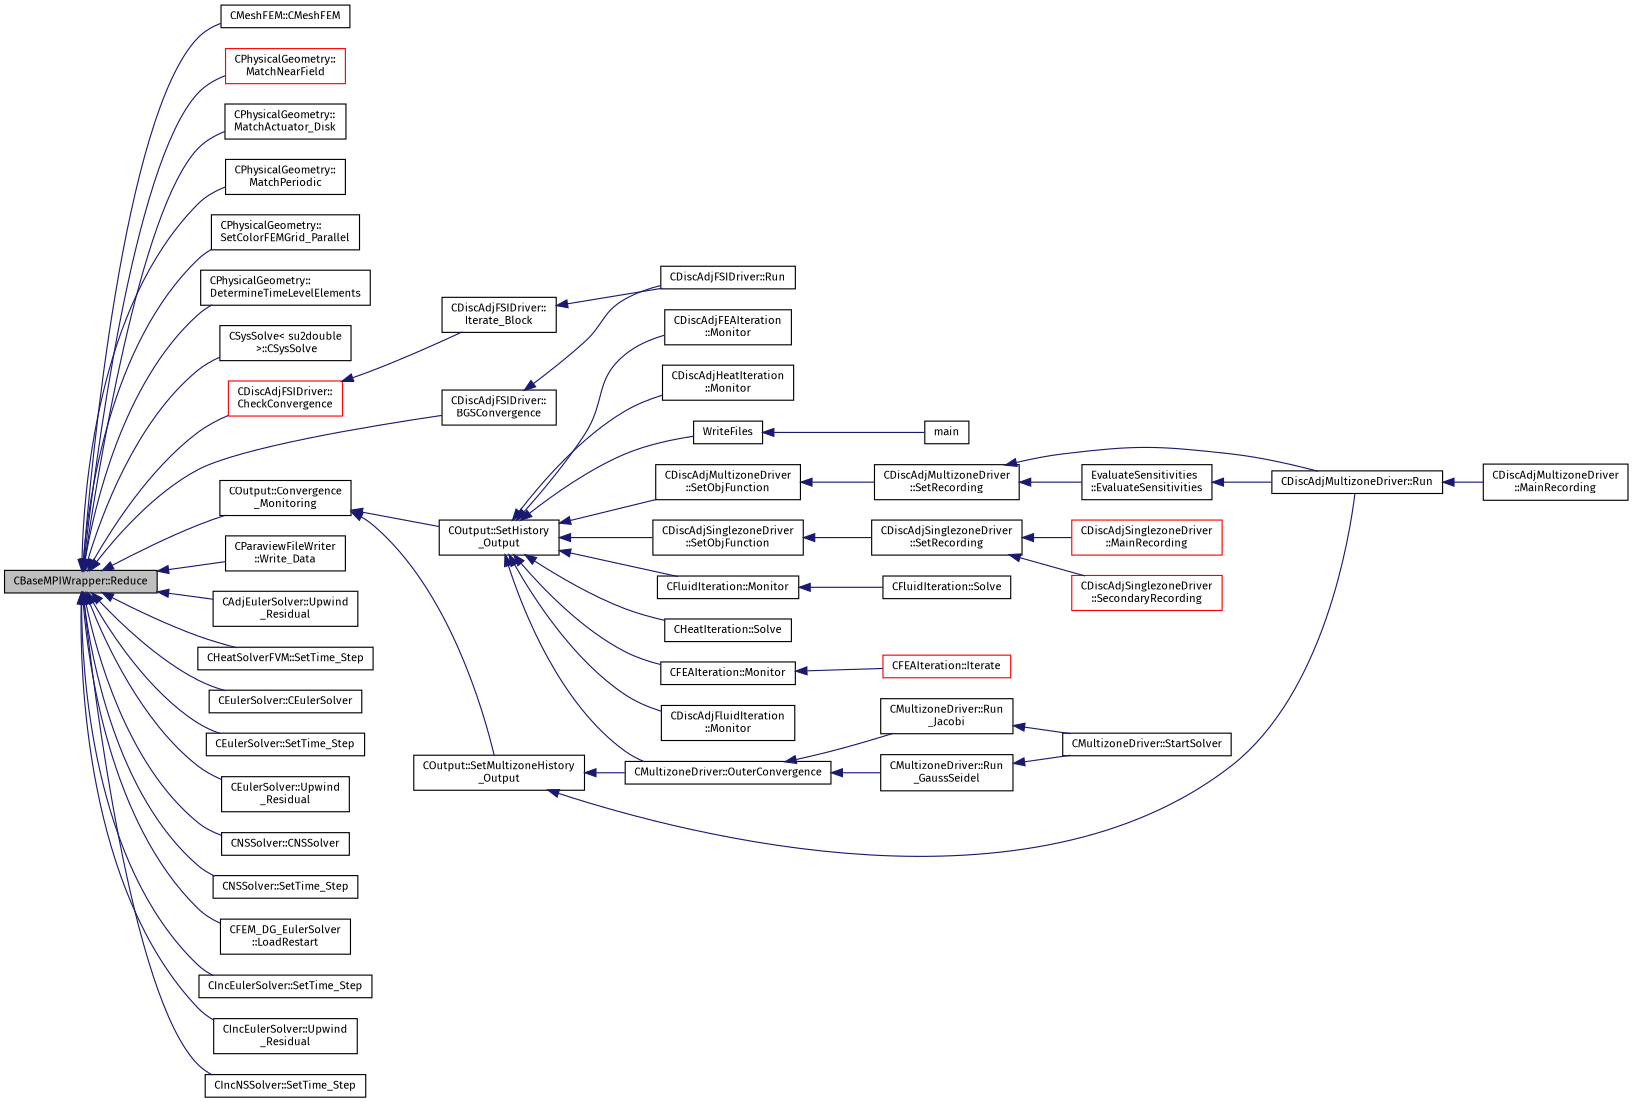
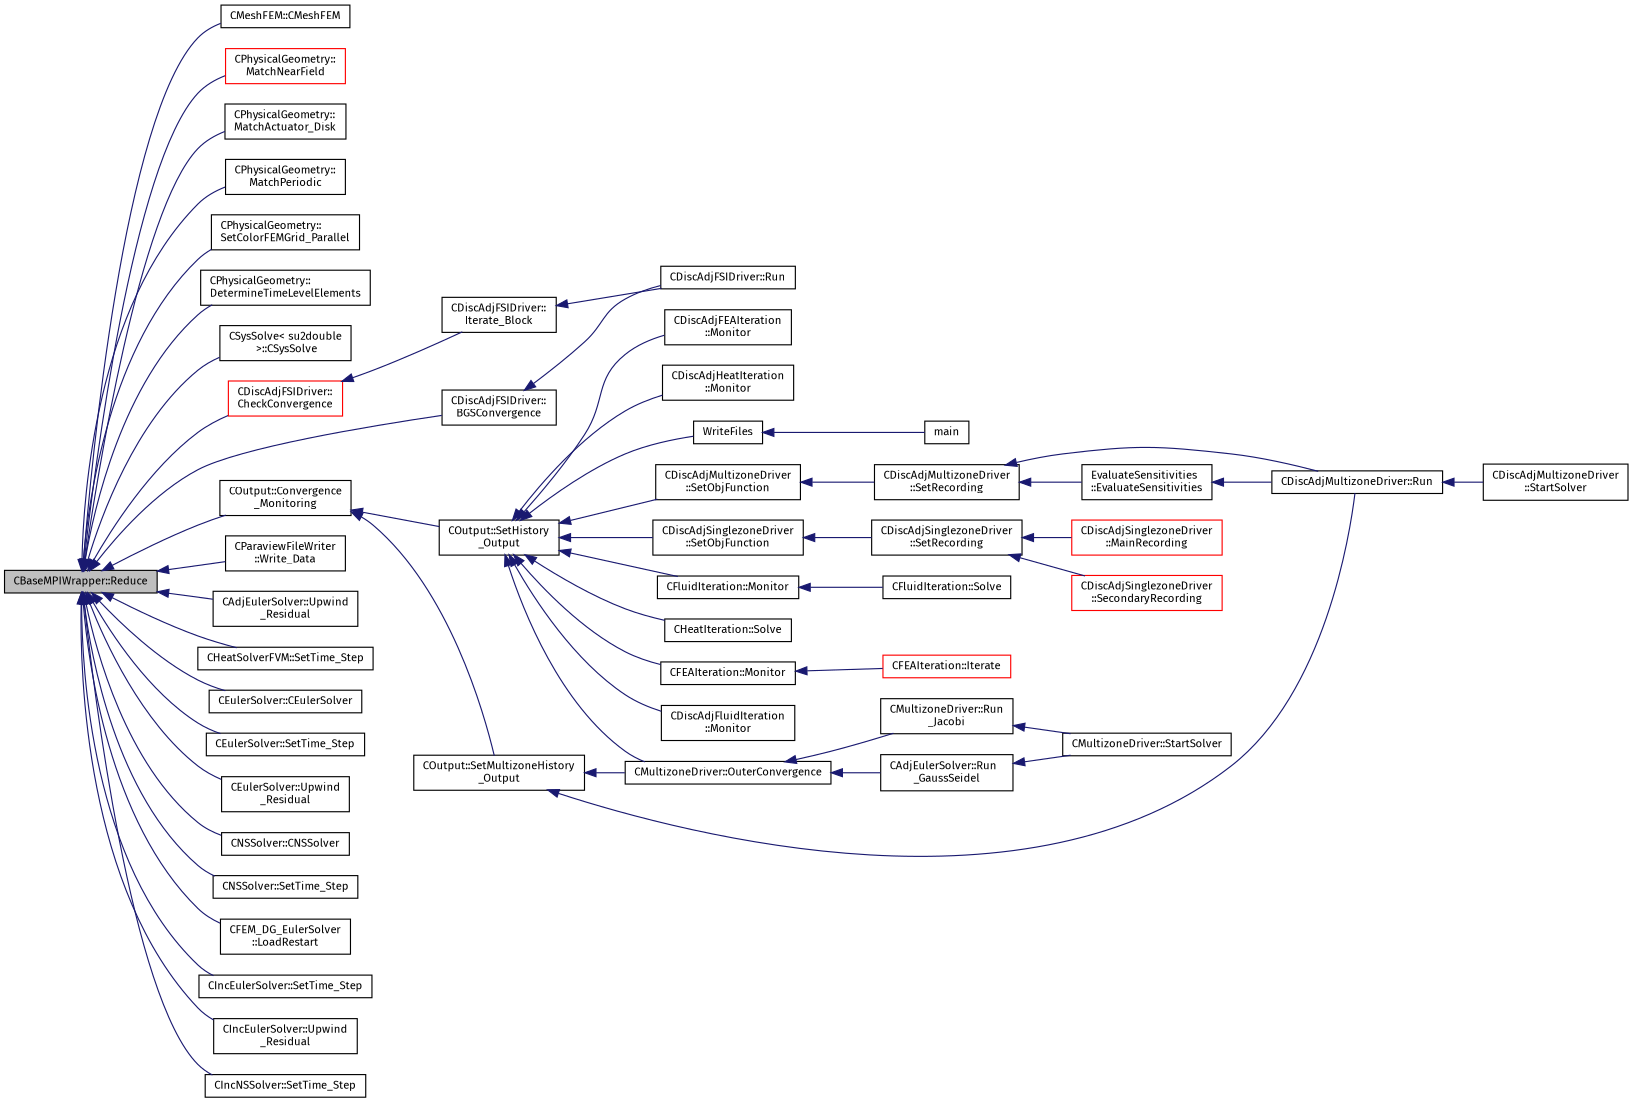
node "CDiscAdjMultizoneDriver ::MainRecording": label "CDiscAdjMultizoneDriver ::MainRecording" -> "CDiscAdjMultizoneDriver ::StartSolver"
node "CMultizoneDriver::Run _GaussSeidel": label "CMultizoneDriver::Run _GaussSeidel" -> "CAdjEulerSolver::Run _GaussSeidel"
